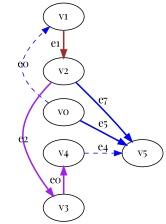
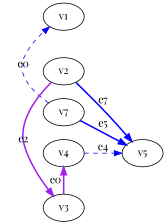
edge "v1" -> "v2": removed, label "e1"
node "v0": label "v0" -> "v7"
